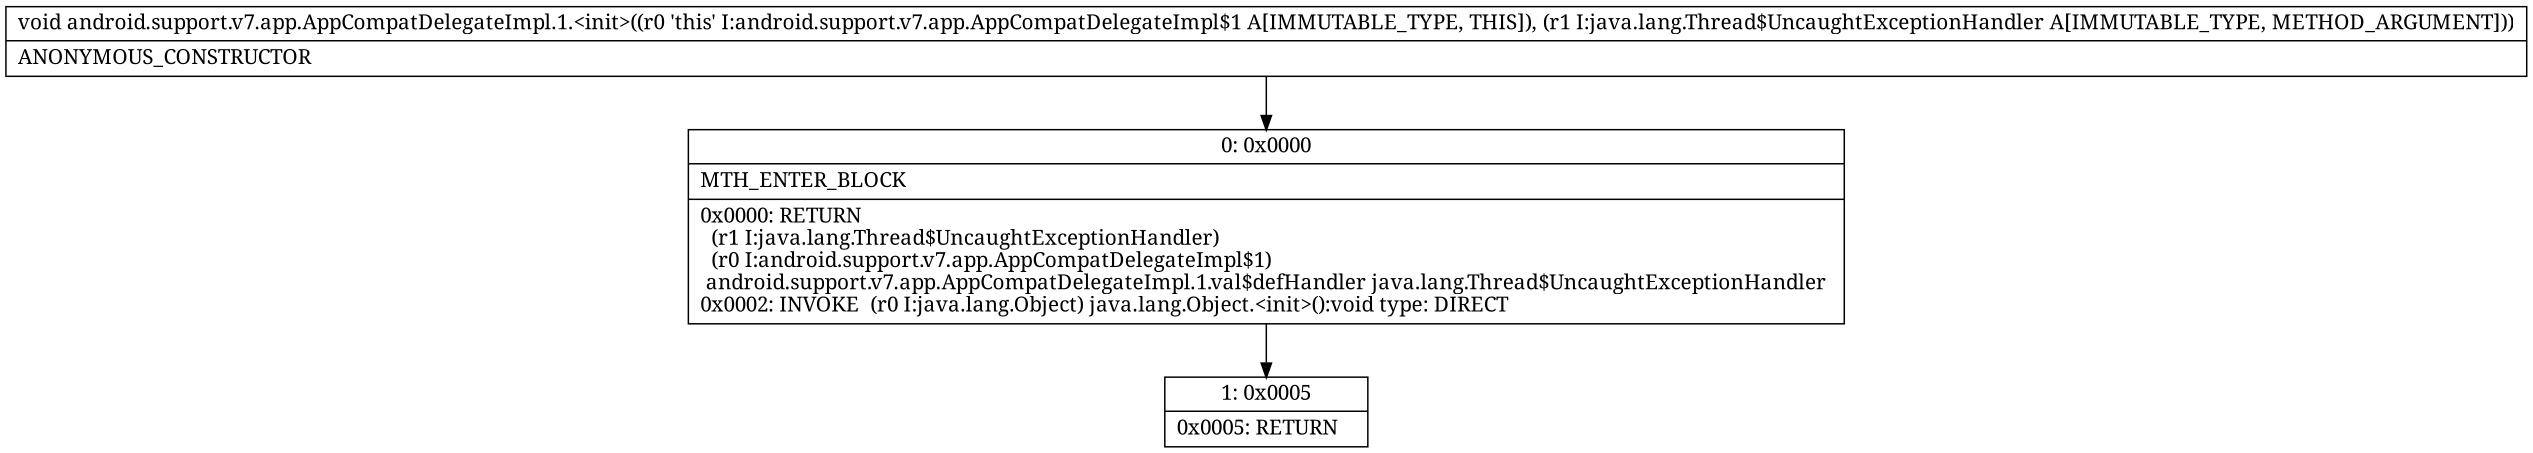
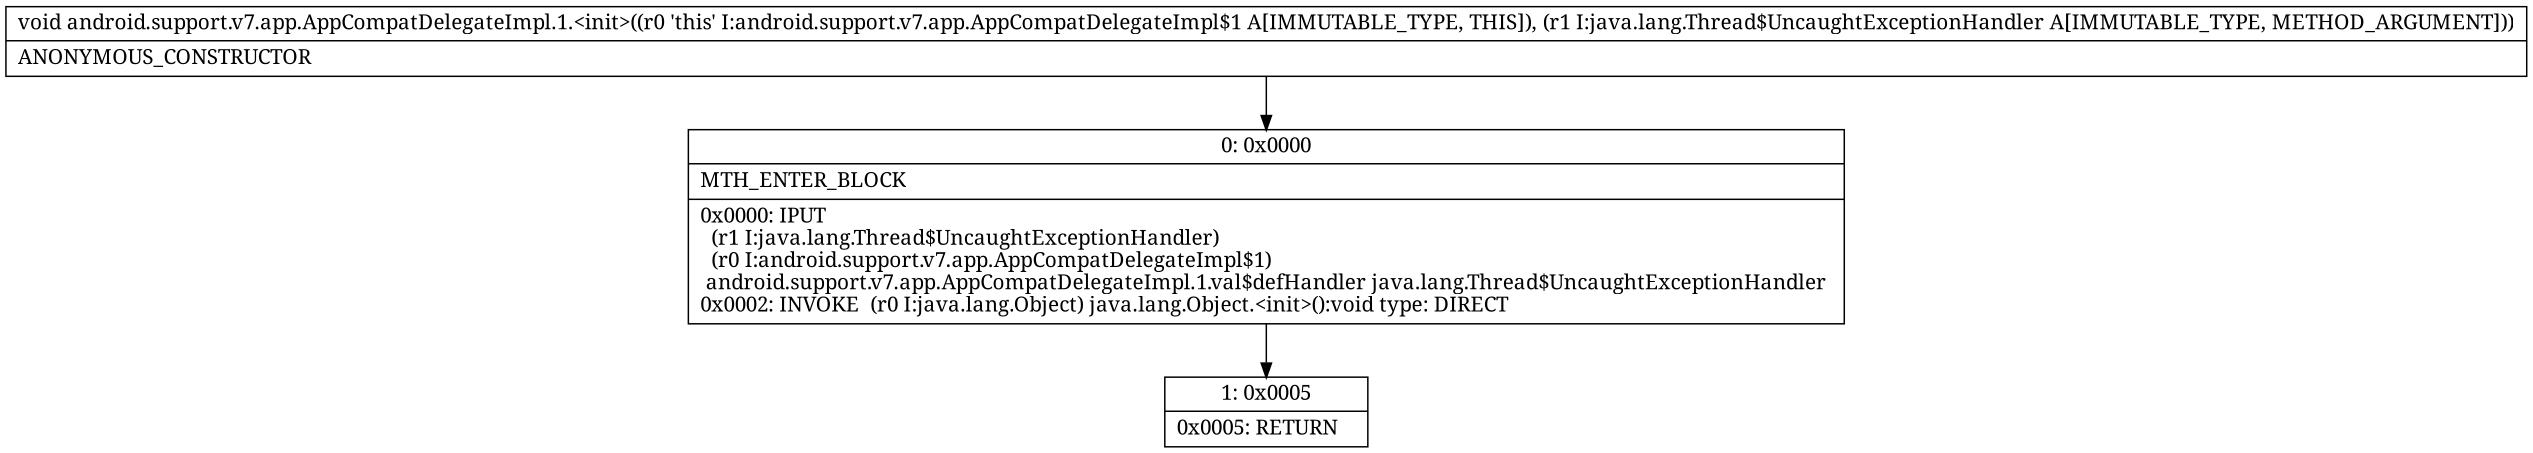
node "0: 0x0000": text "0x0000: RETURN" -> "0x0000: IPUT"
